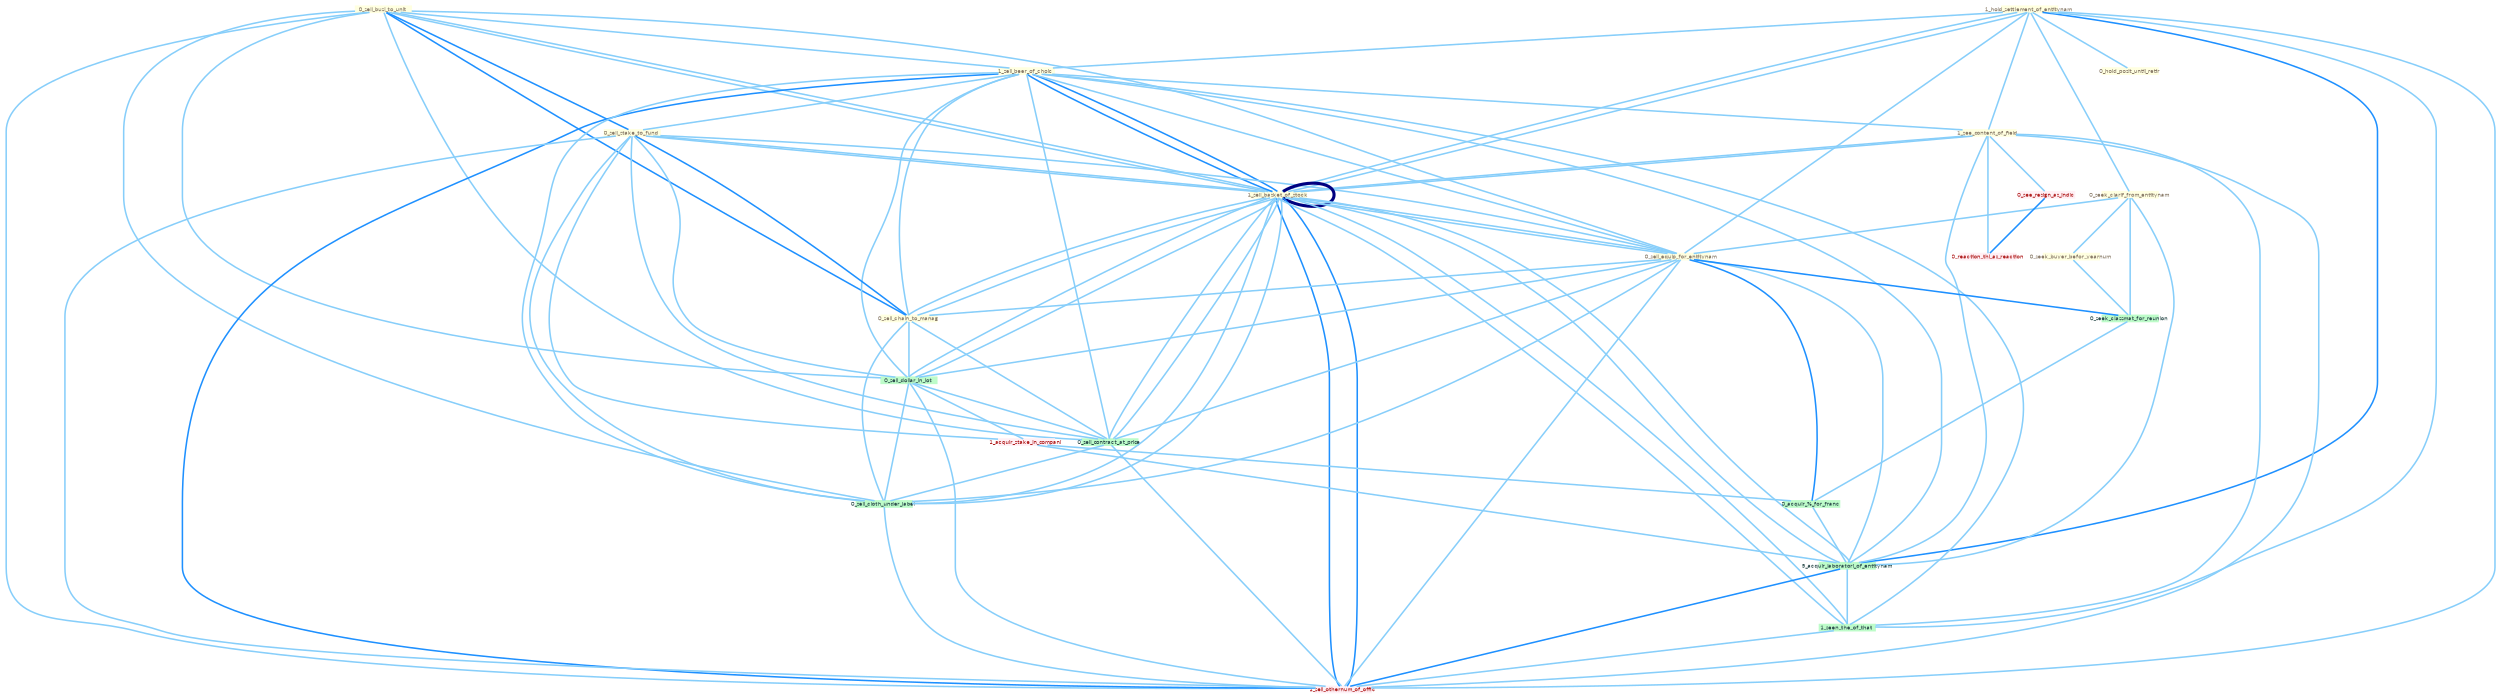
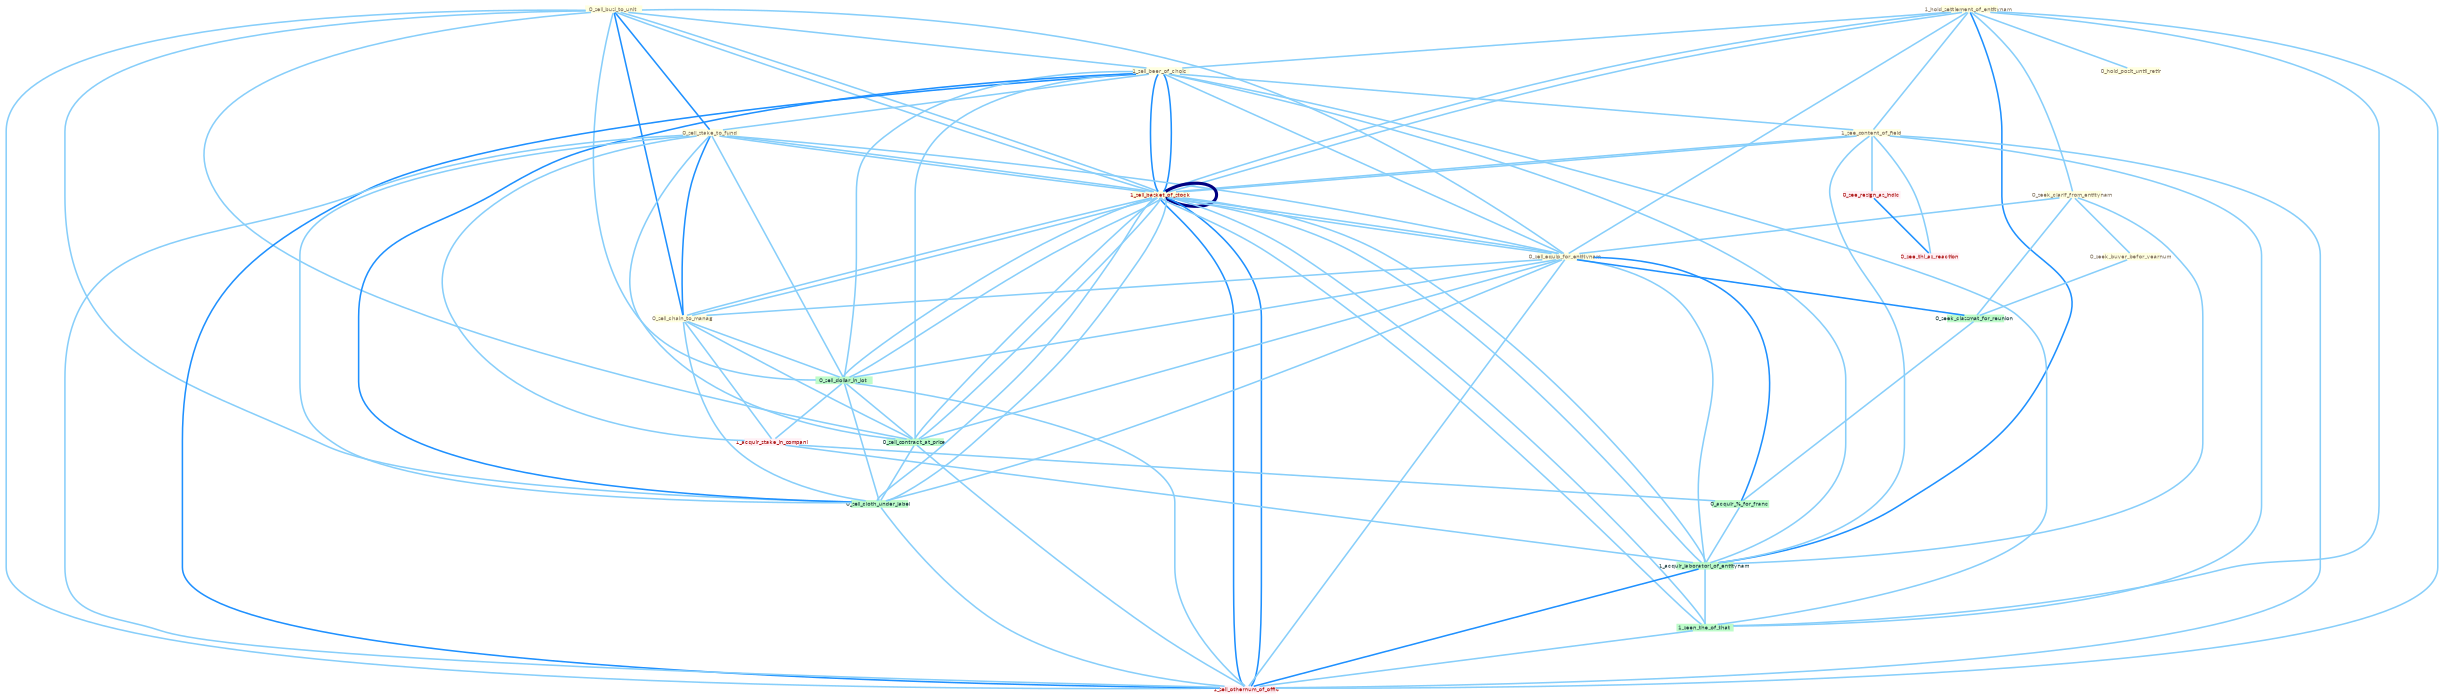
node "1_sell_basket_of_stock": fontcolor #8b7d6b -> #b22222
edge "1_sell_beer_of_choic" -- "0_sell_chain_to_manag": now "1_acquir_stake_in_compani" -- "0_sell_chain_to_manag"
edge "1_sell_beer_of_choic" -- "0_sell_cloth_under_label": color #87cefa -> #1e90ff
node "0_reaction_thi_as_reaction": label "0_reaction_thi_as_reaction" -> "0_see_thi_as_reaction"
node "5_acquir_laboratori_of_entitynam": label "5_acquir_laboratori_of_entitynam" -> "1_acquir_laboratori_of_entitynam"
